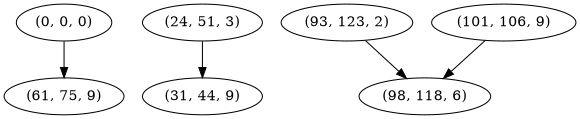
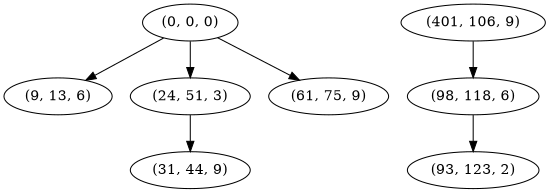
node "(101, 106, 9)": label "(101, 106, 9)" -> "(401, 106, 9)"
edge "(0, 0, 0)" -> "(24, 51, 3)": added
edge "(93, 123, 2)" -> "(98, 118, 6)": reversed
node "(9, 13, 6)": added
